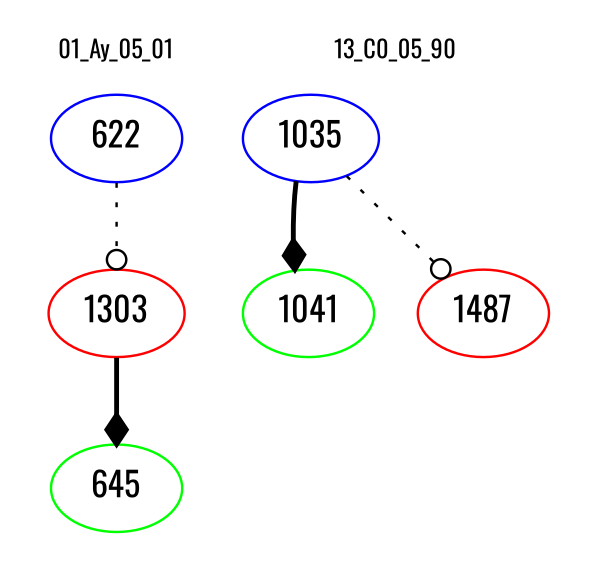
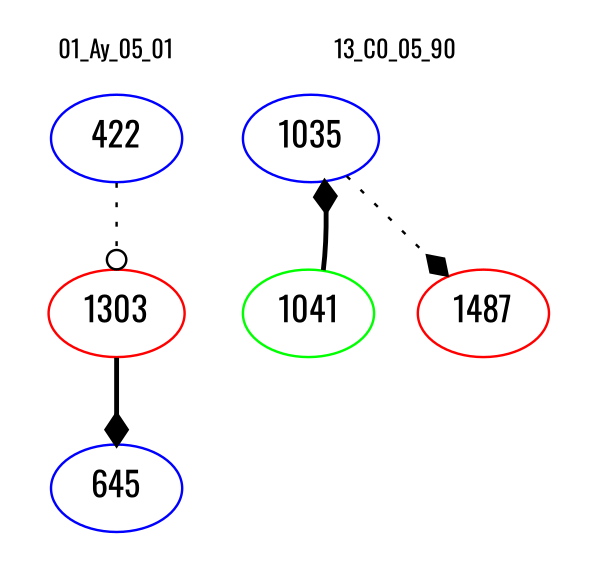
node "622": label "622" -> "422"
edge "1035" -> "1041": reversed
edge "1035" -> "1487": arrowhead odot -> diamond
node "645": color green -> blue
